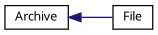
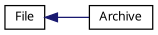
edge "File" -> "Archive": reversed
